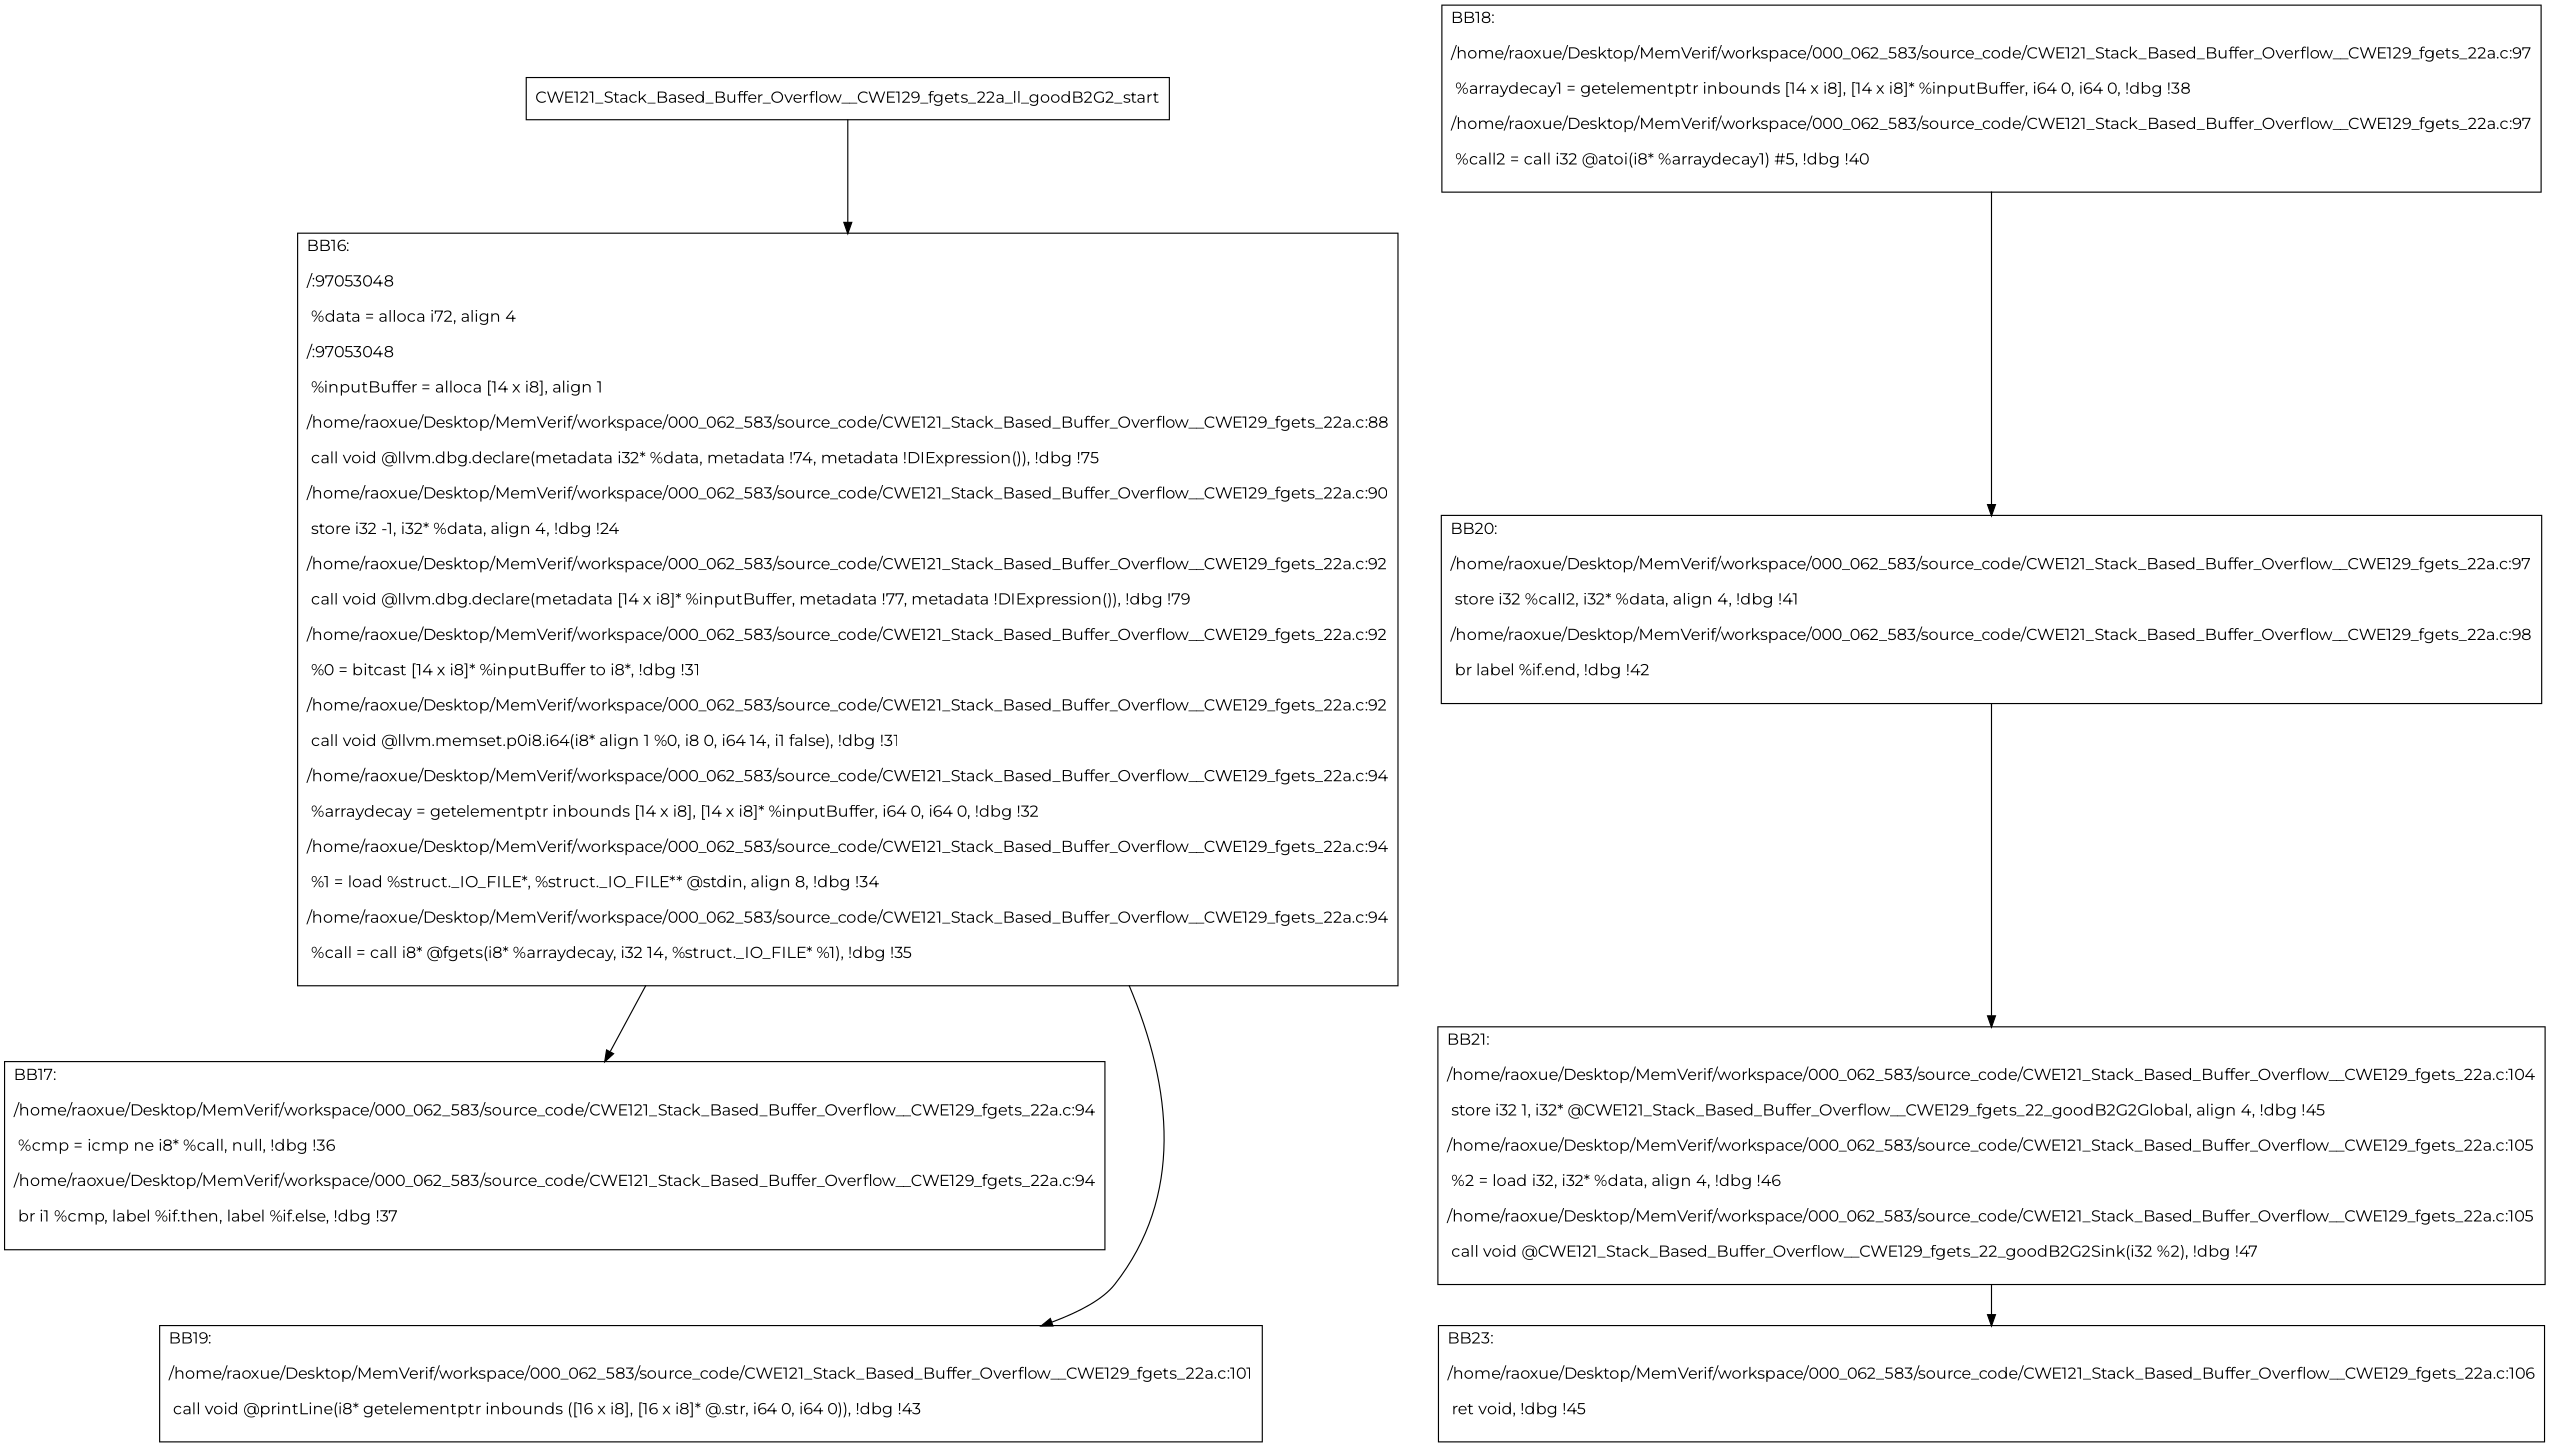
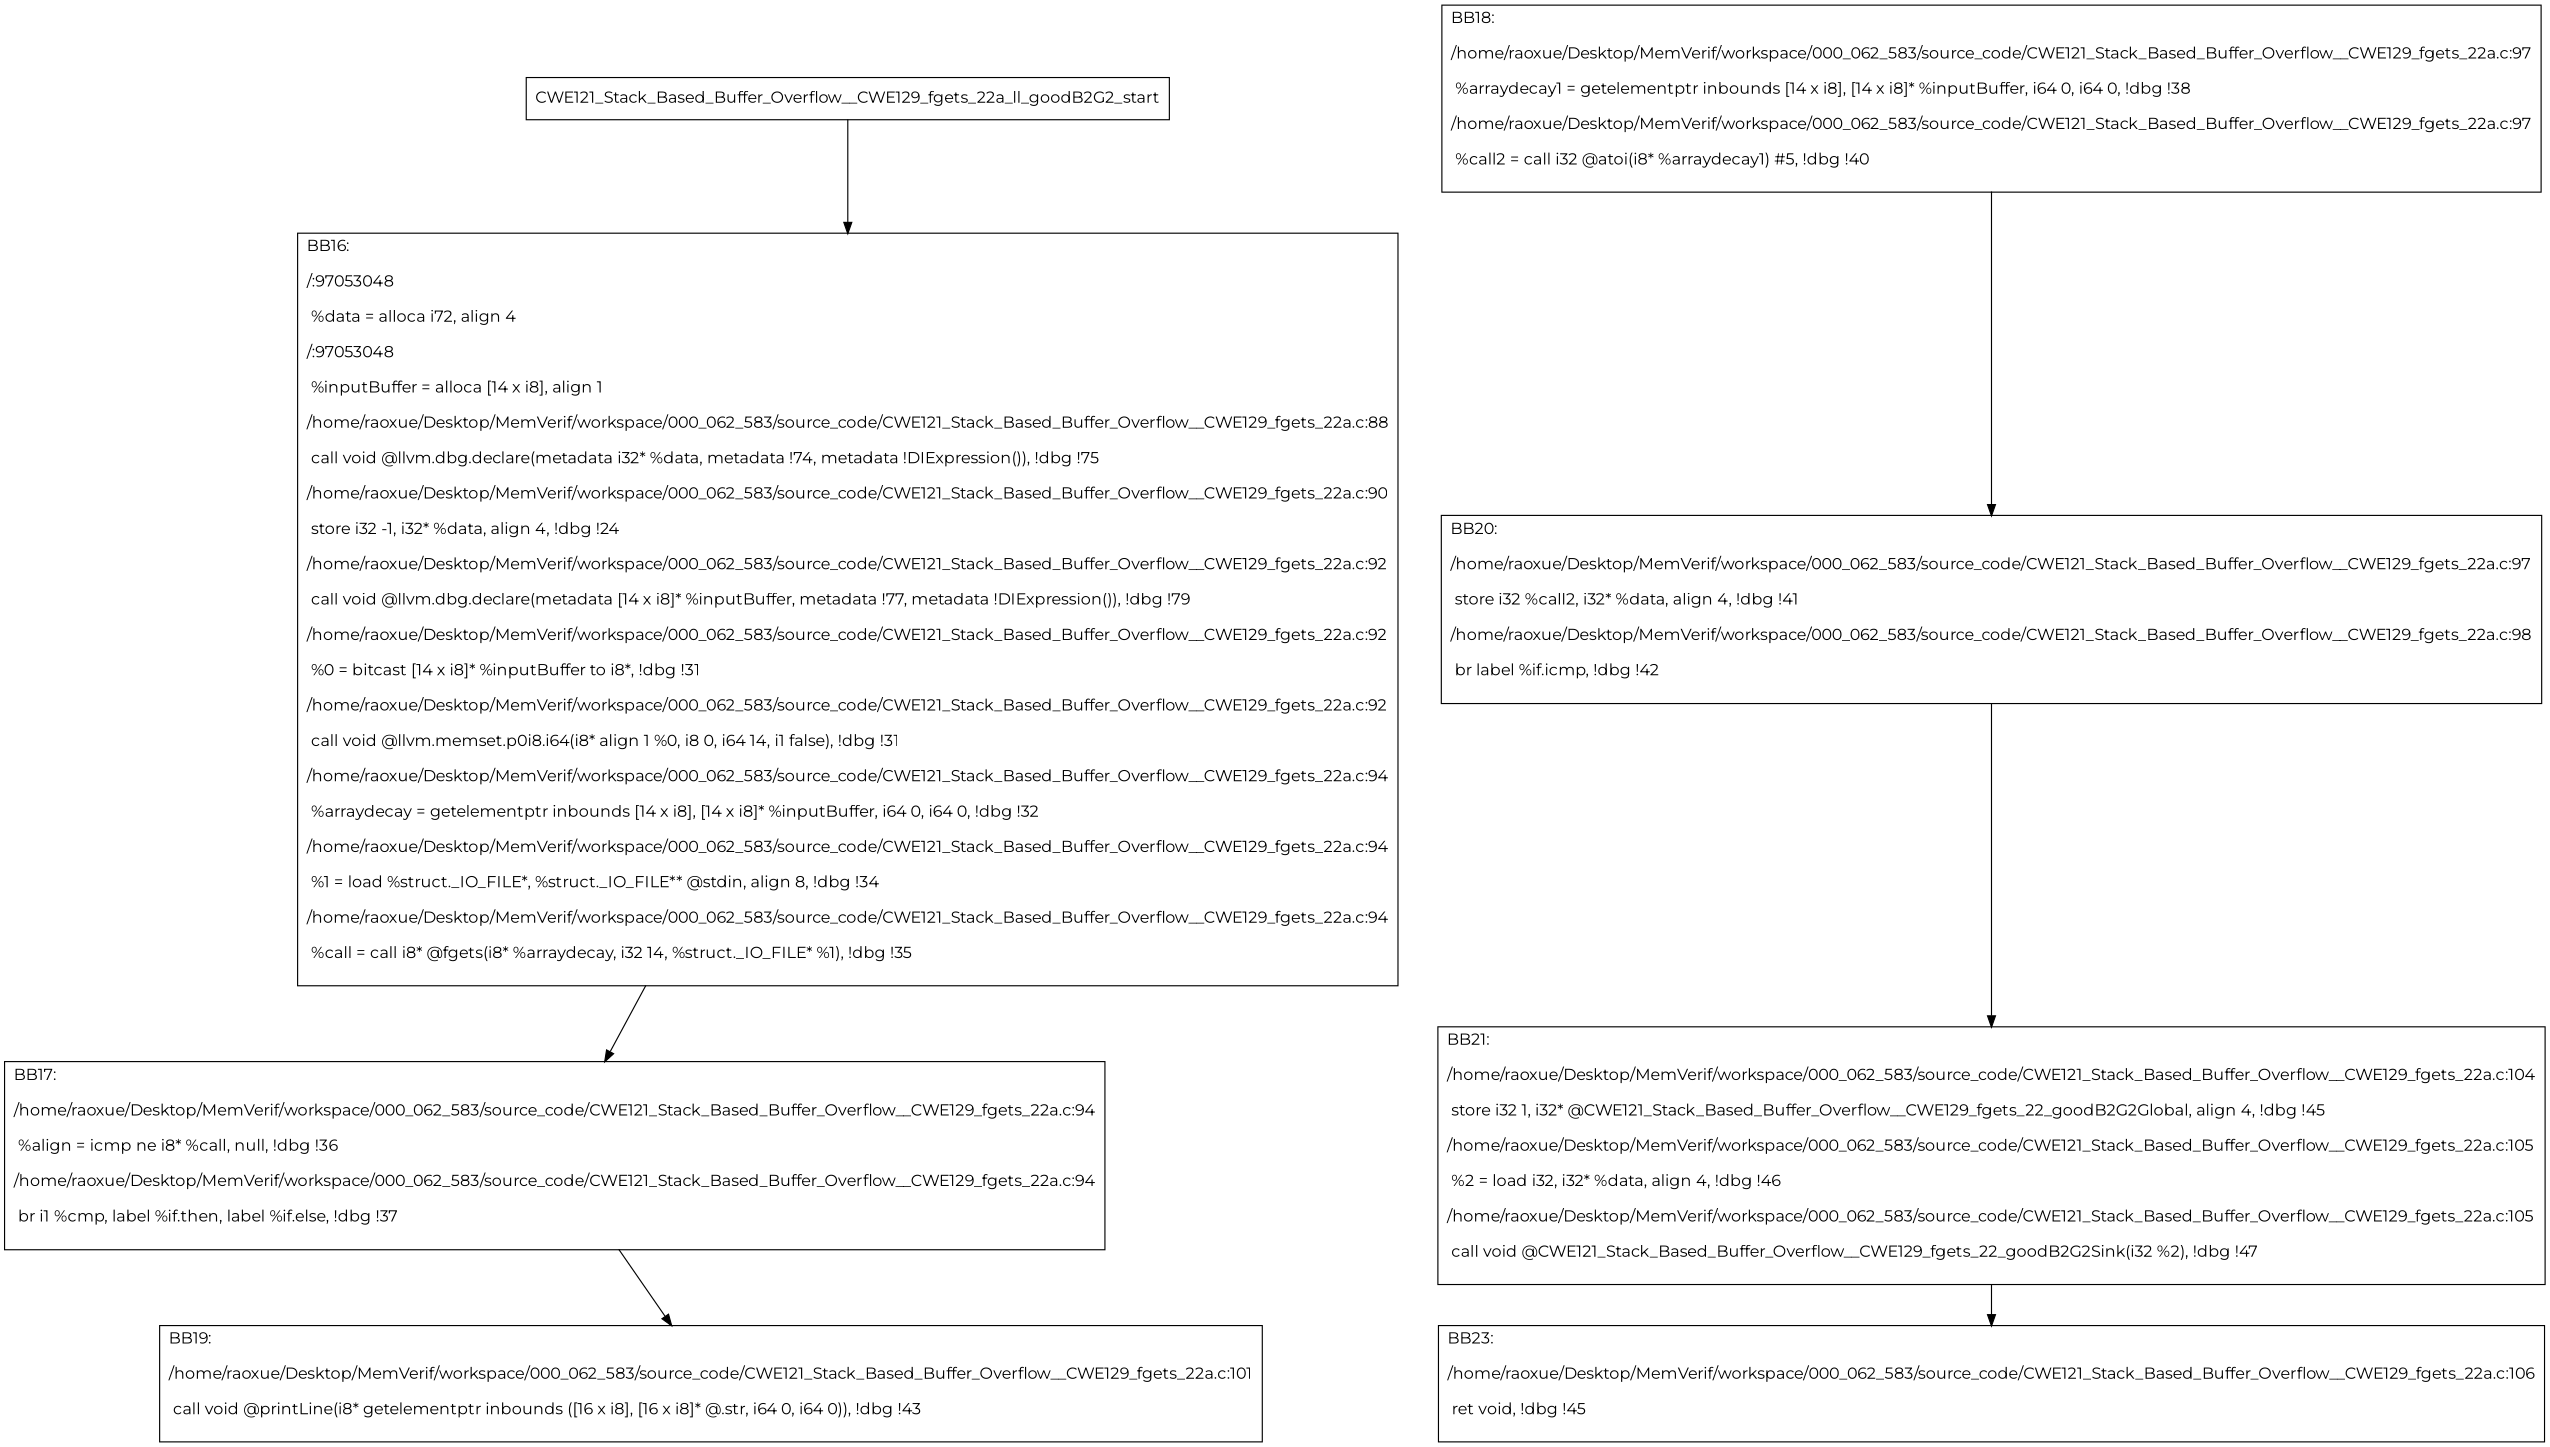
node "BB20:": text "br label %if.end, !dbg !42" -> "br label %if.icmp, !dbg !42"
node "BB17:": text "%cmp = icmp ne i8* %call, null, !dbg !36" -> "%align = icmp ne i8* %call, null, !dbg !36"
edge "BB16:" -> "BB19:": now "BB17:" -> "BB19:"
